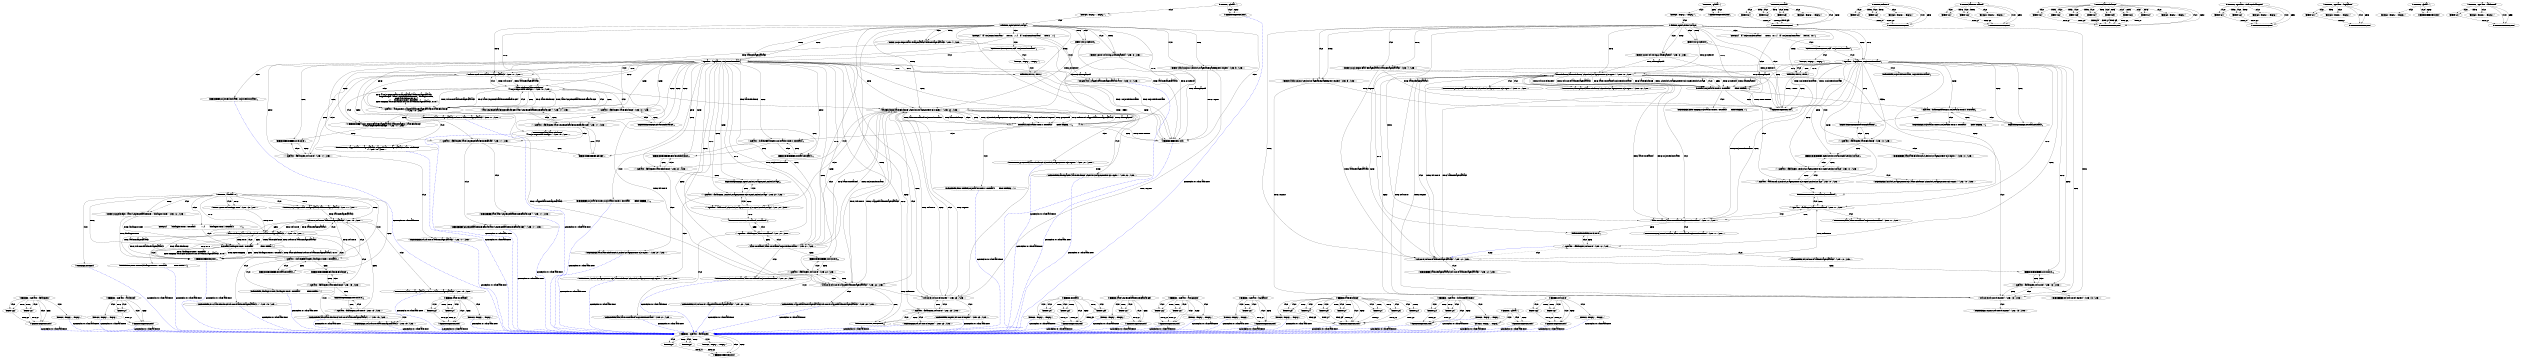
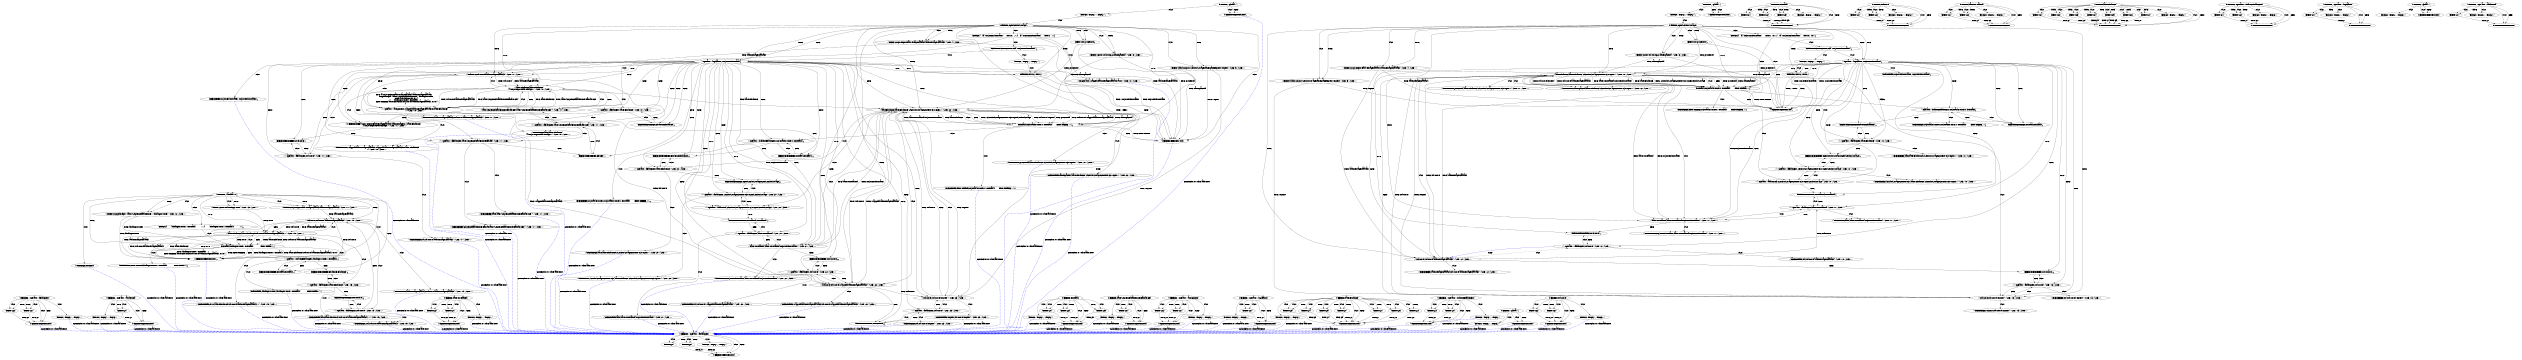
edge "<(std.move,std::move(bad_message_callback))<SUB>15</SUB>>" -> "(<operator>.indirectFieldAccess,bindings_runner->PostTask)": now "<(std.move,std::move(bad_message_callback))<SUB>15</SUB>>" -> "<(<operator>.fieldAccess,std::move)<SUB>15</SUB>>"
